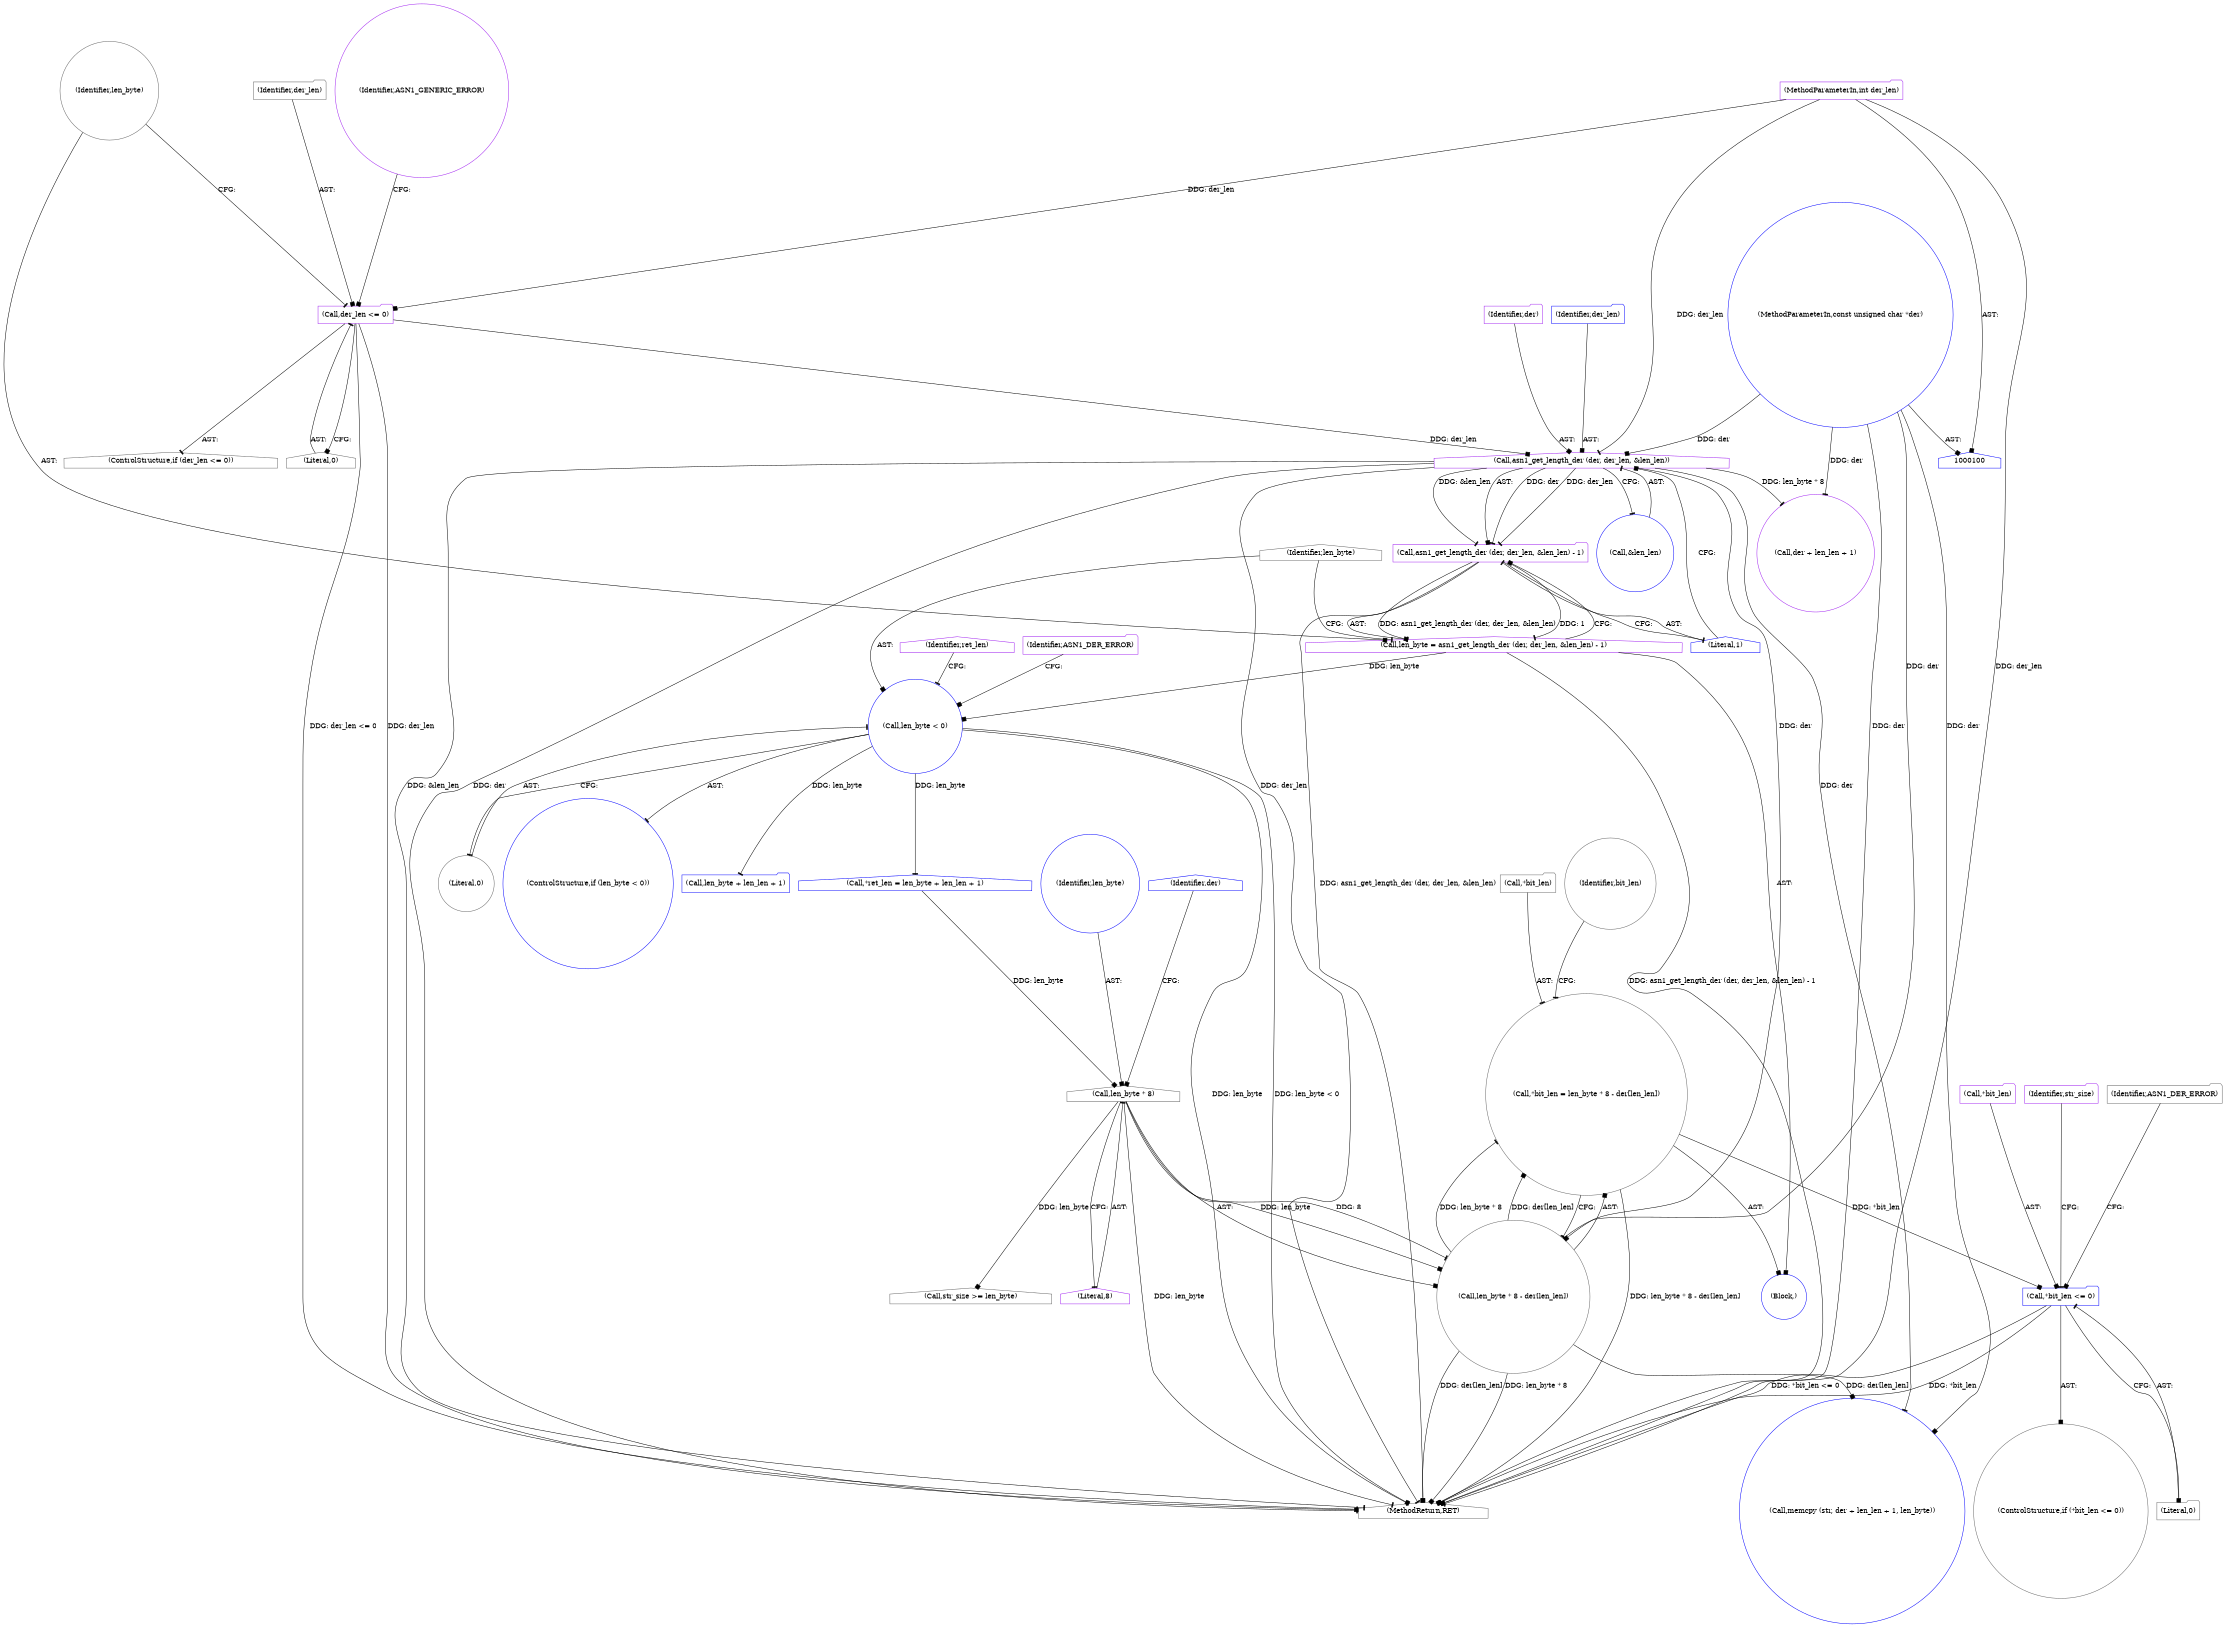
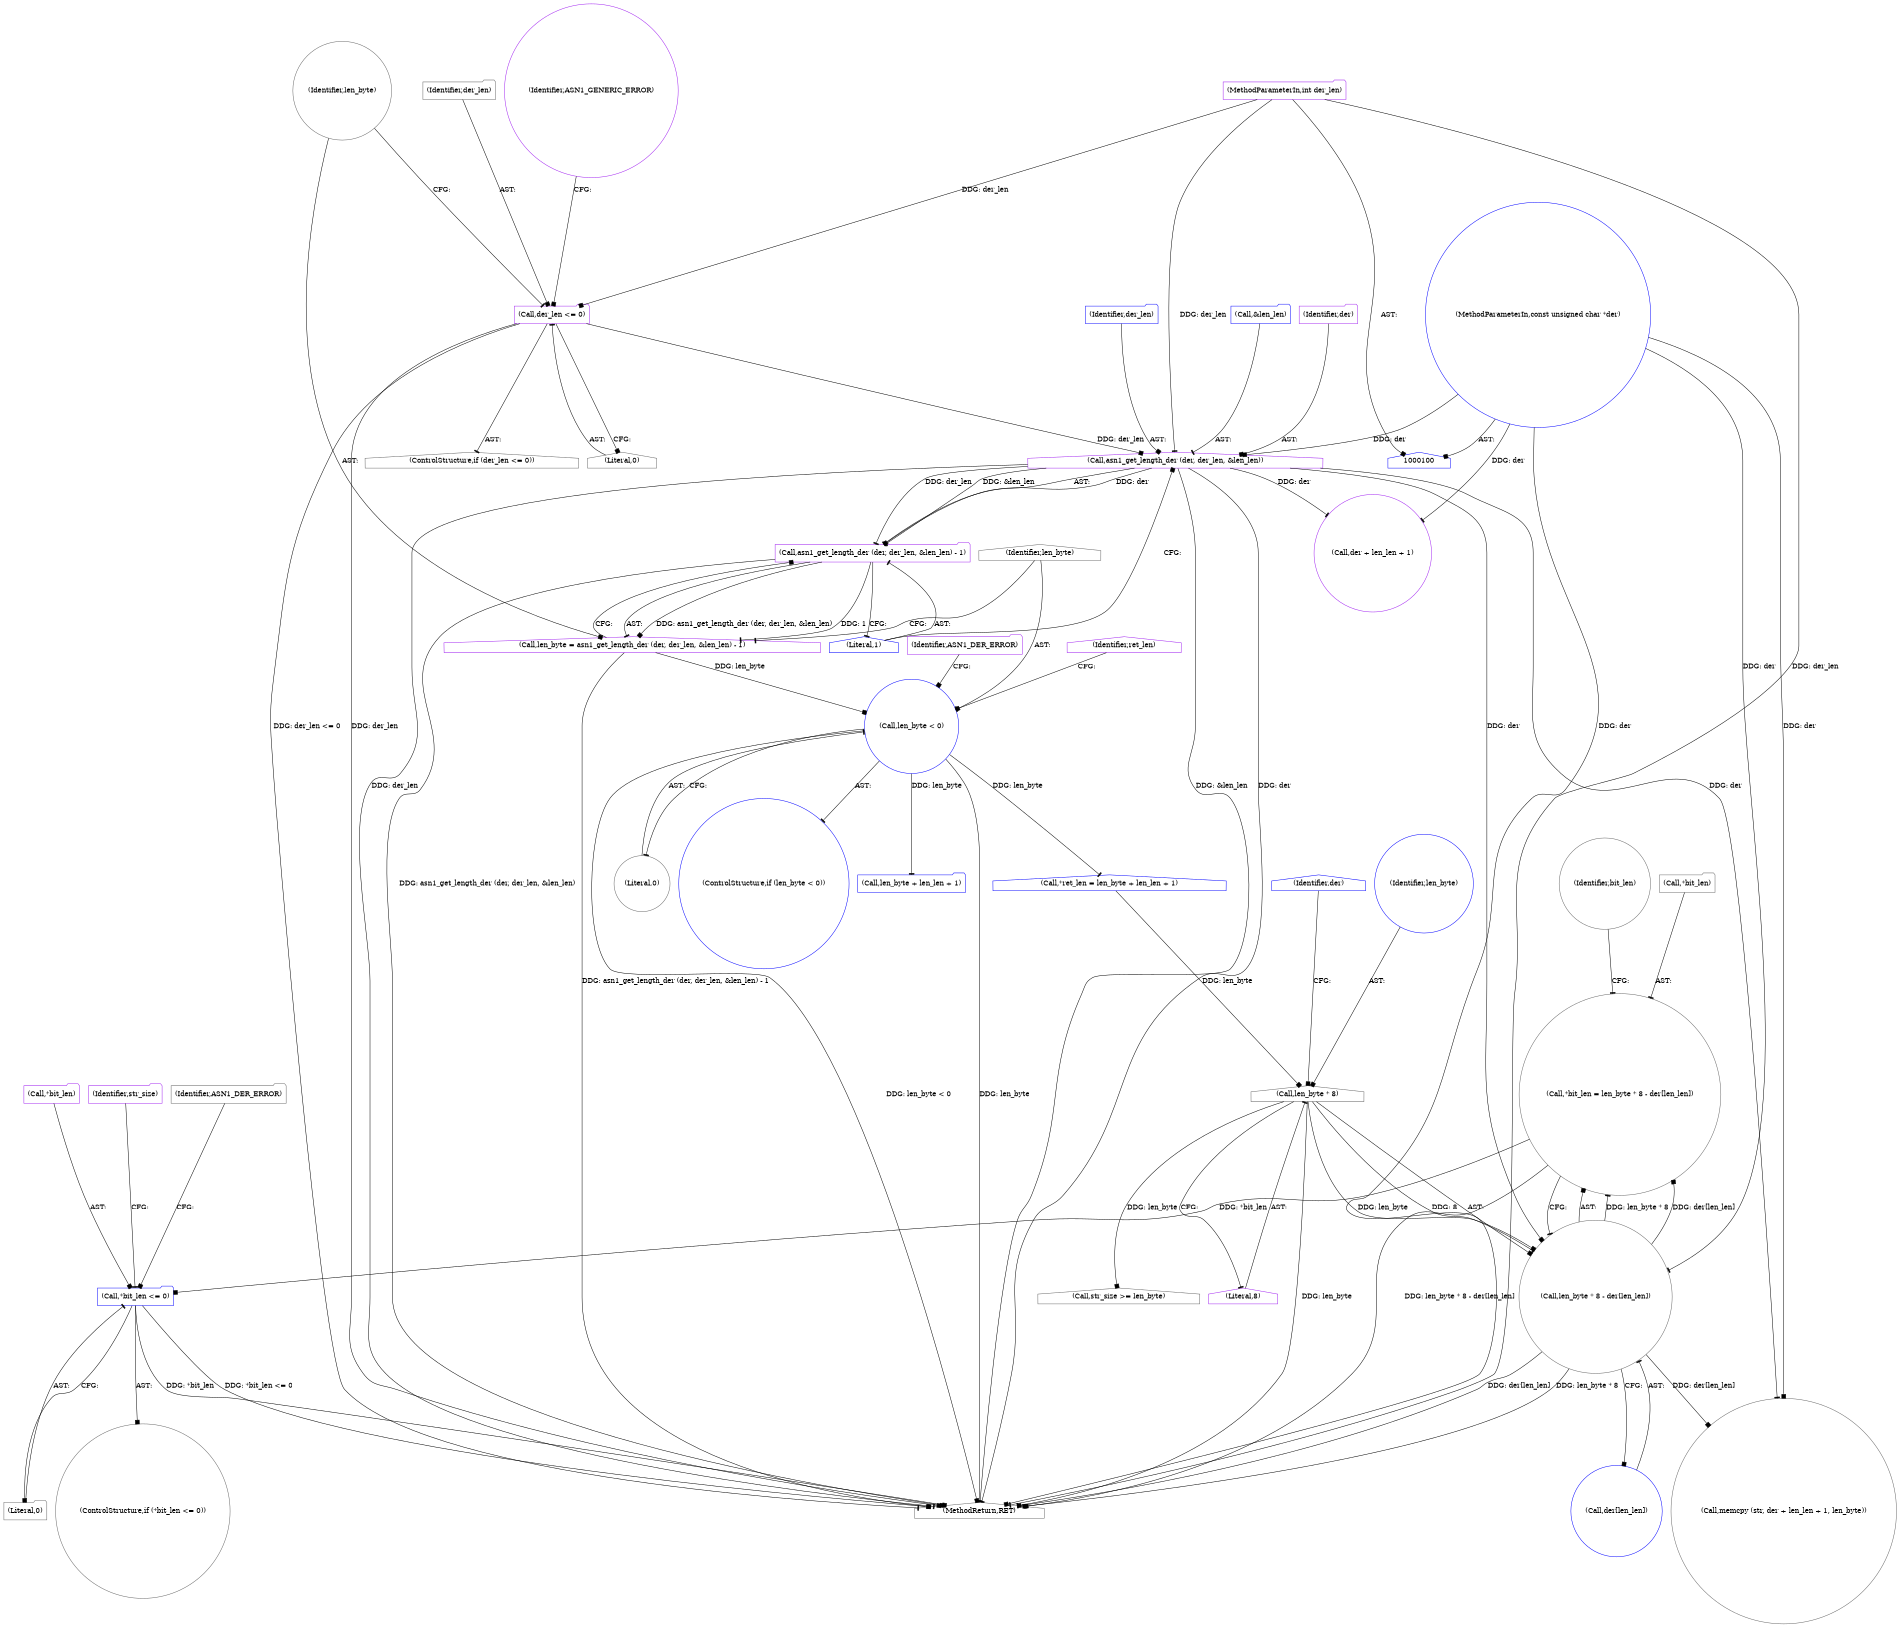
edge "(Call,asn1_get_length_der (der, der_len, &len_len))" -> "(Call,der + len_len + 1)": label "DDG: len_byte * 8" -> "DDG: der"
edge "(Call,asn1_get_length_der (der, der_len, &len_len))" -> "(Call,&len_len)": removed, label "CFG:"
node "(Call,&len_len)": shape circle -> folder
node "(Block,)": removed
node "(Call,der[len_len])": added
node "(Call,memcpy (str, der + len_len + 1, len_byte))": color blue -> gray40
